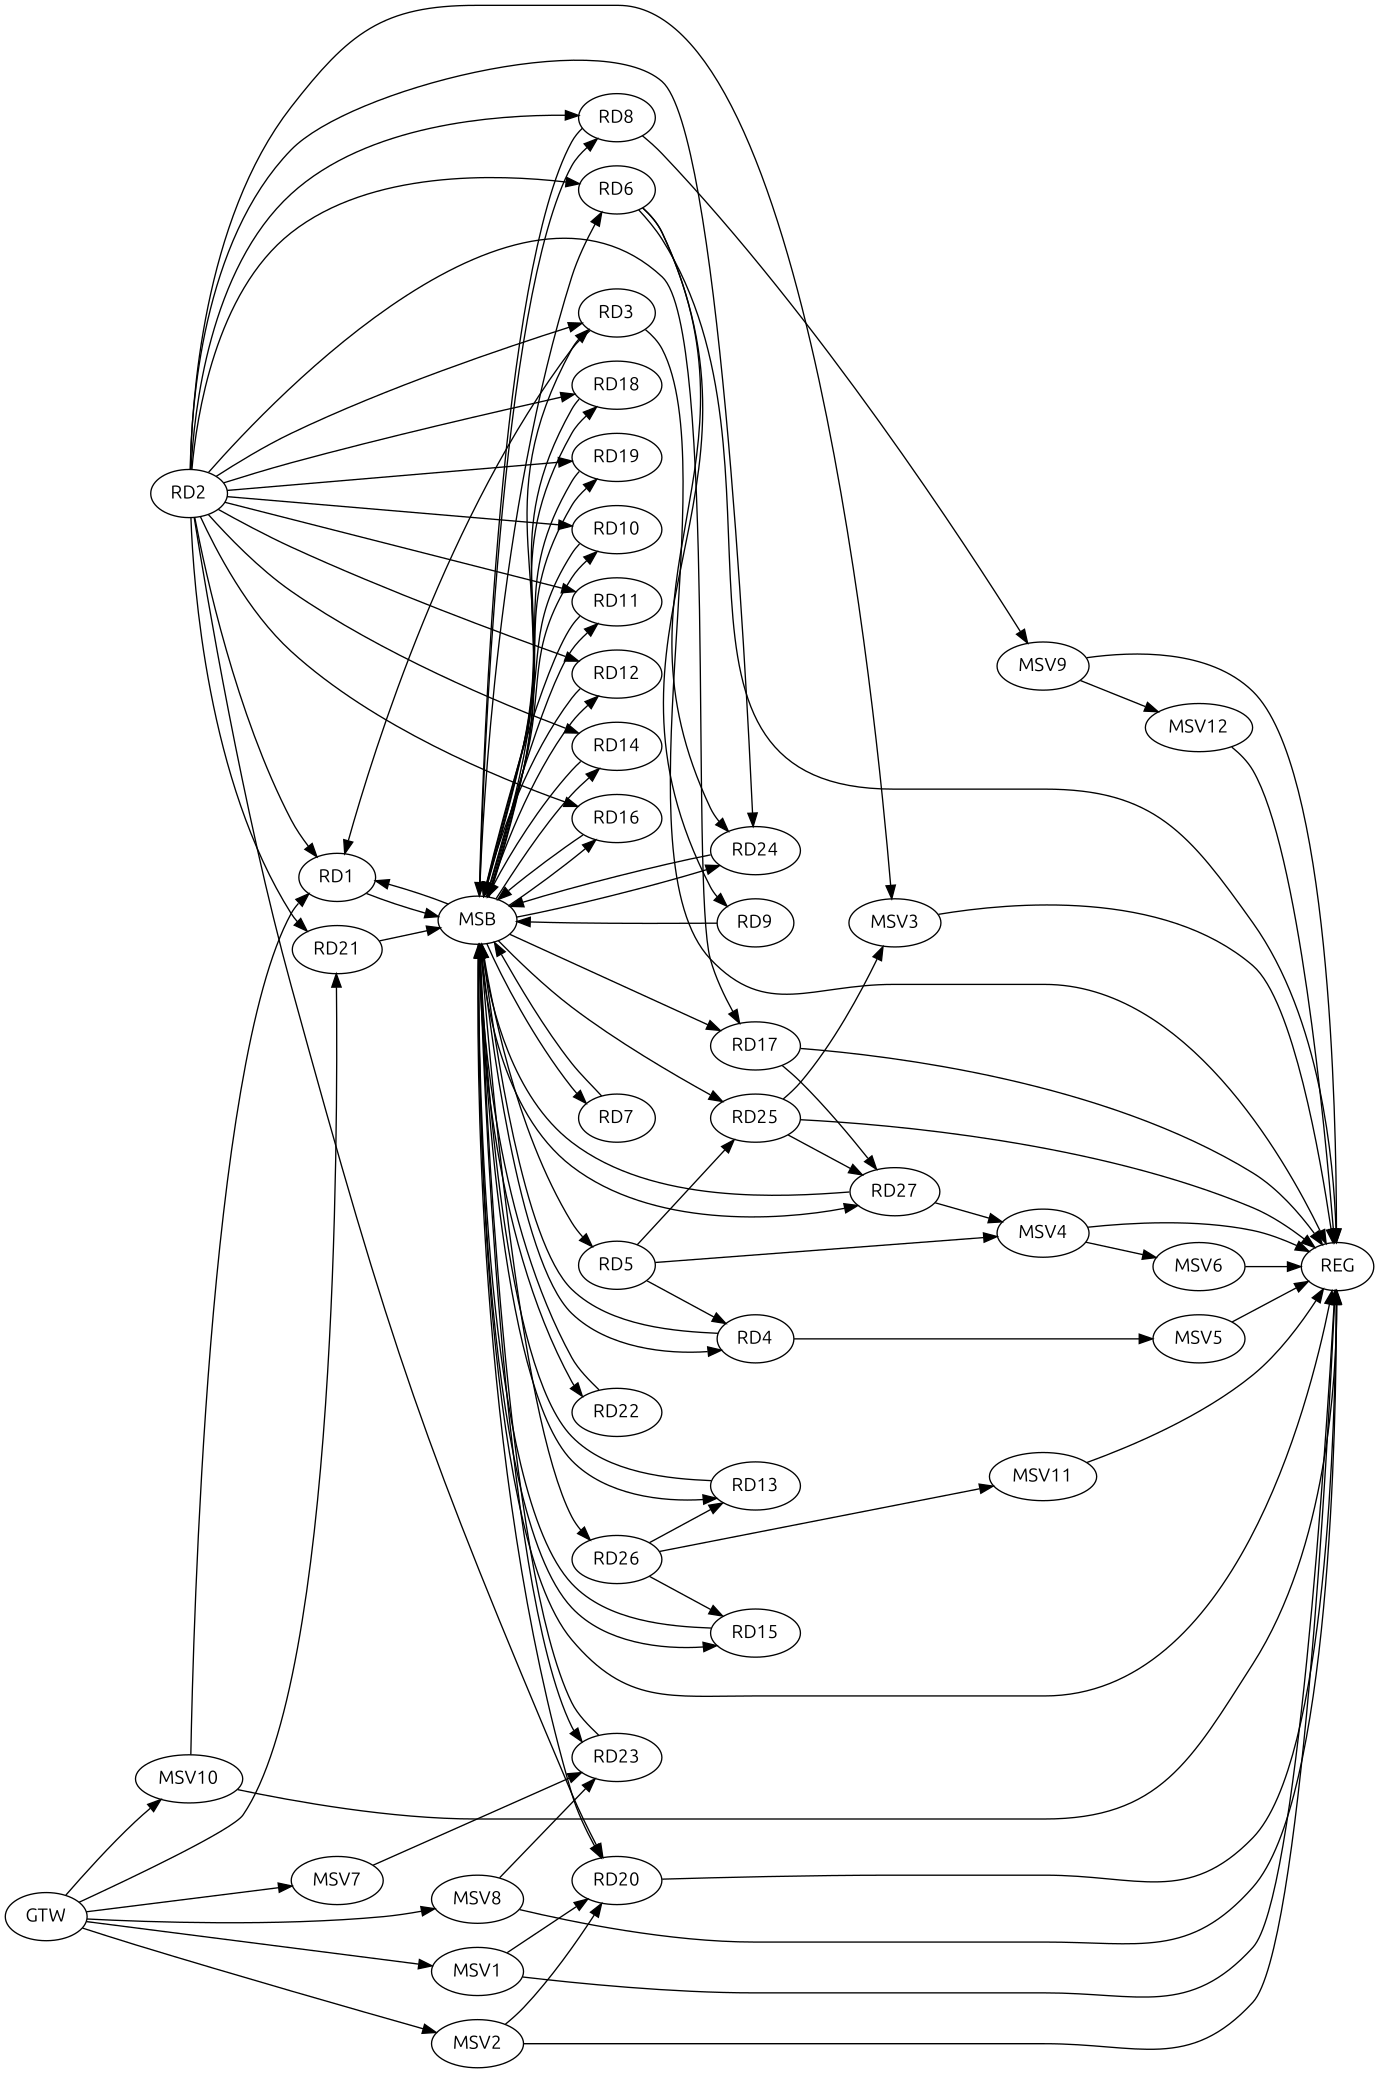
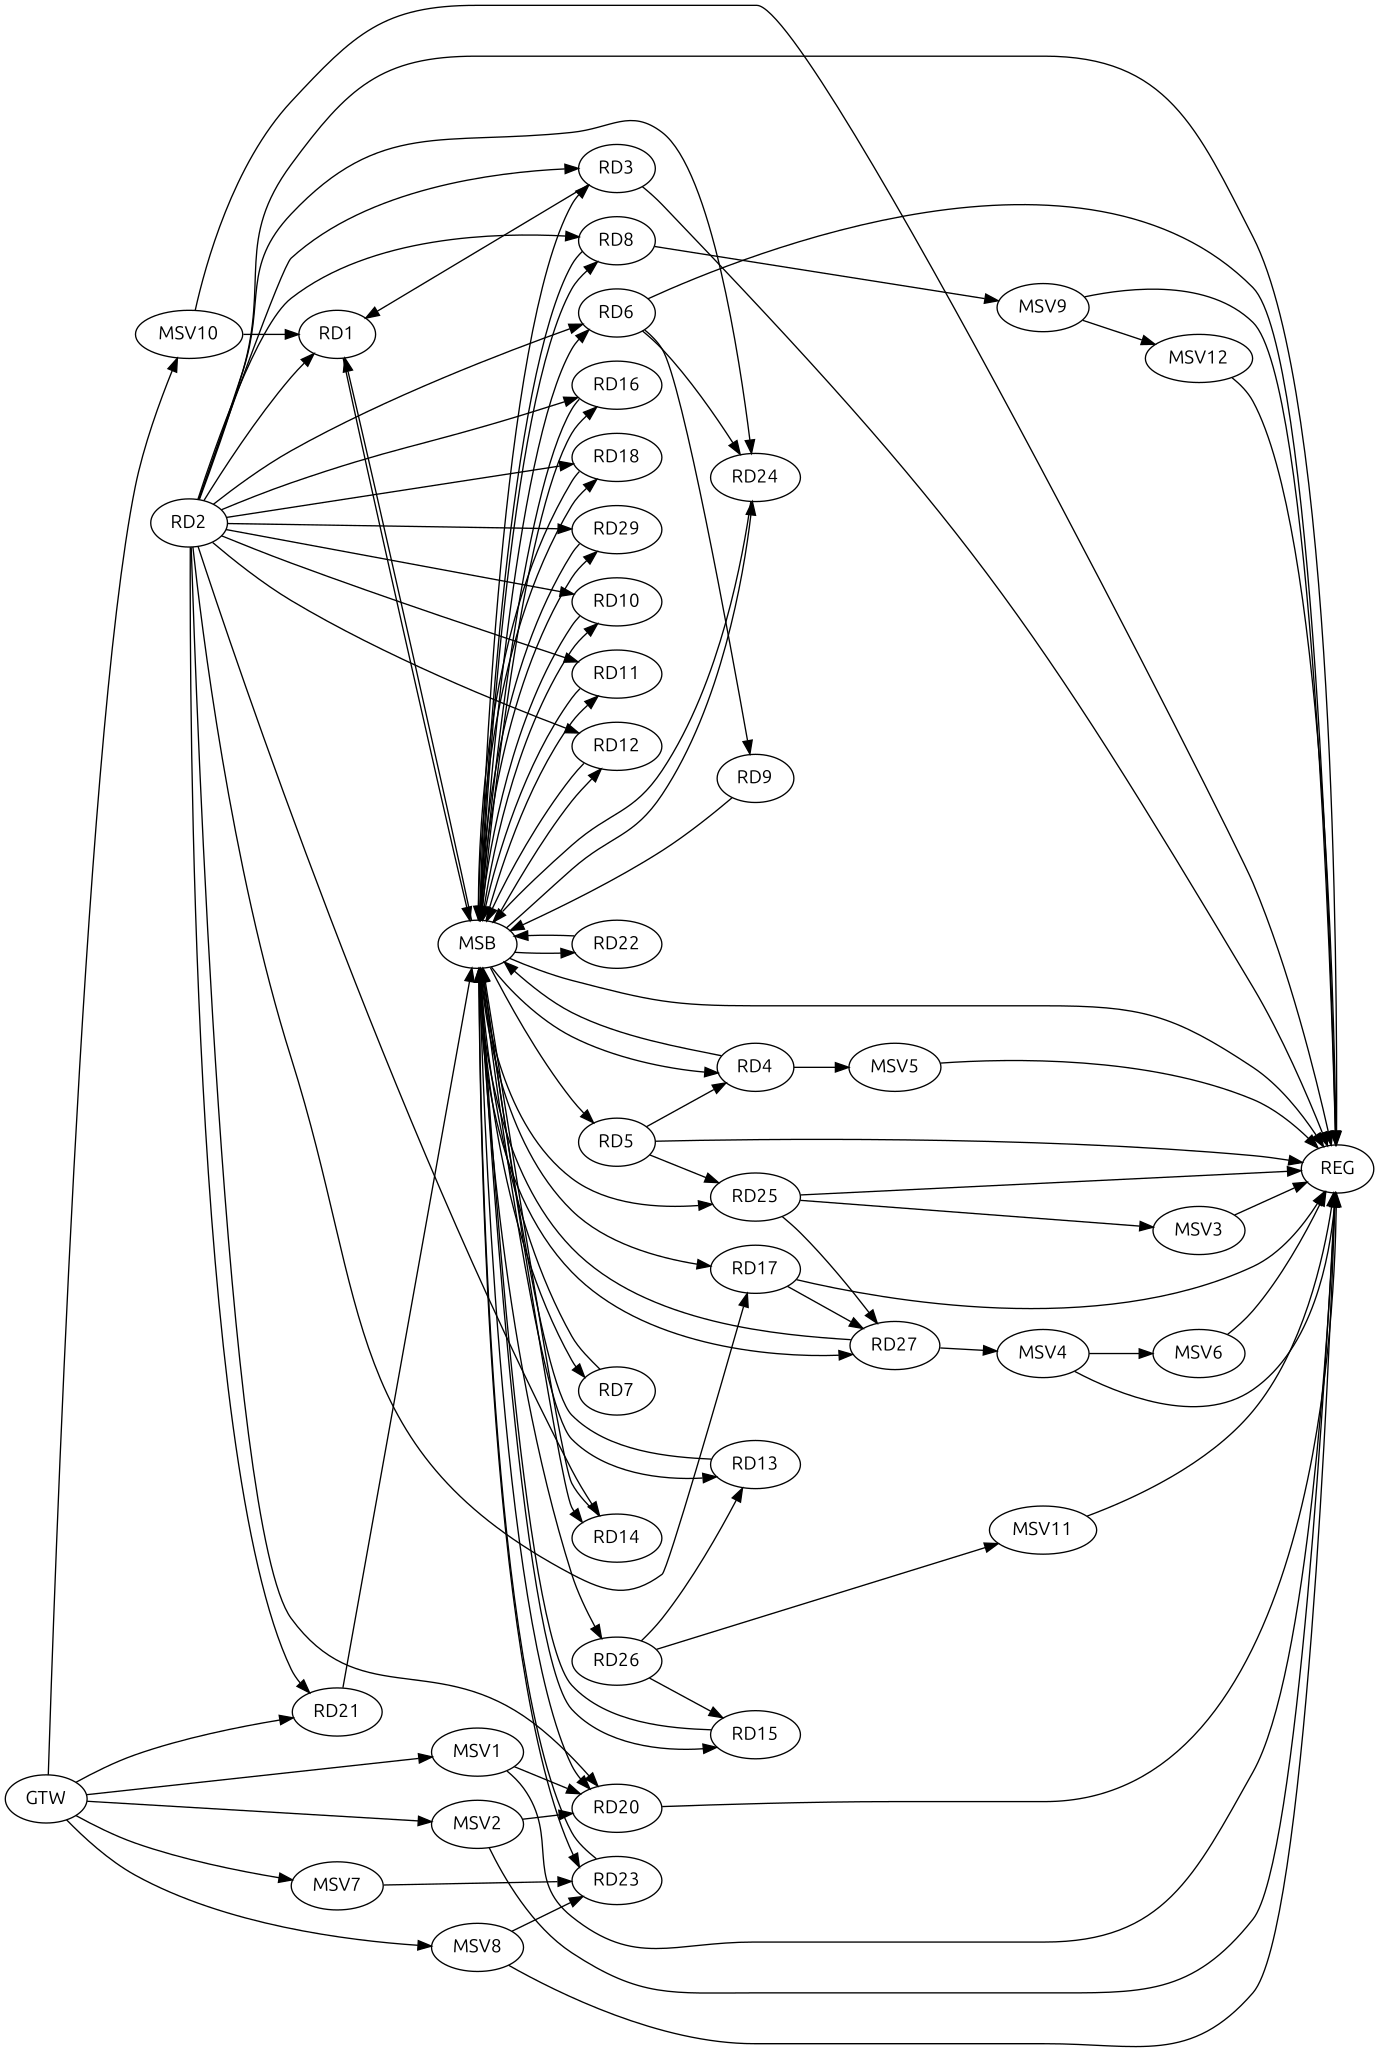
edge "RD2" -> "MSV3": now "RD2" -> "REG"
node "RD19": label "RD19" -> "RD29"
edge "RD5" -> "MSV4": now "RD5" -> "REG"
